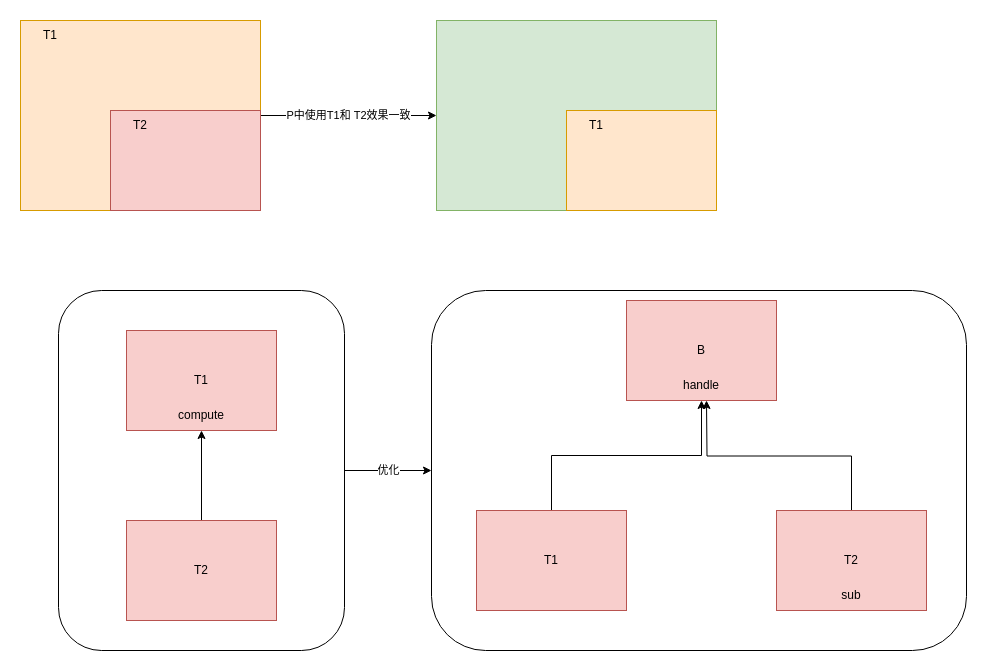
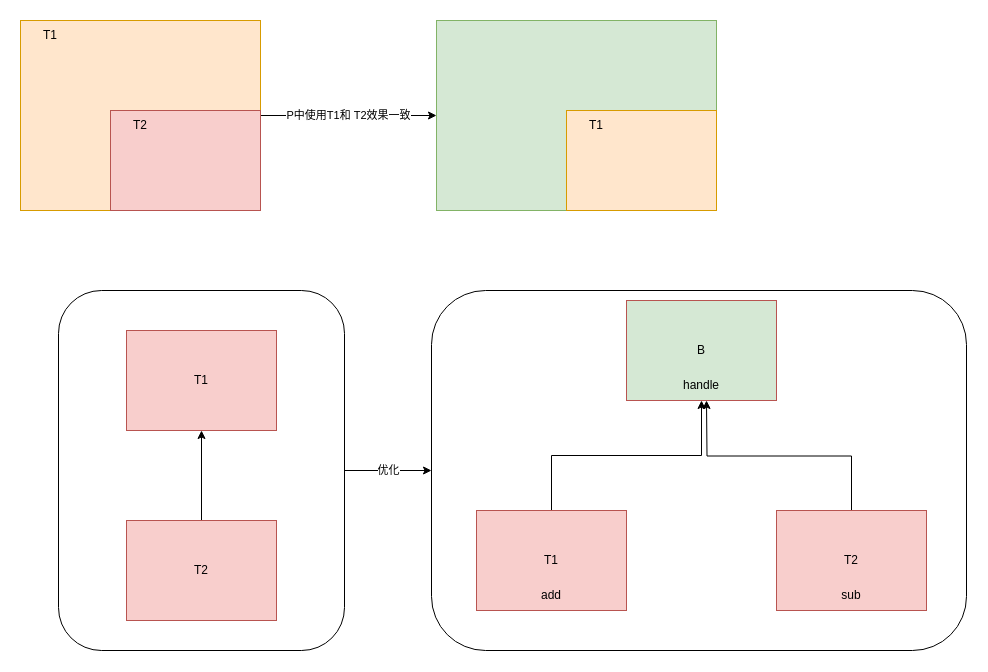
node "B": fillcolor #f8cecc -> #d5e8d4
node "compute": removed
node "add": added
